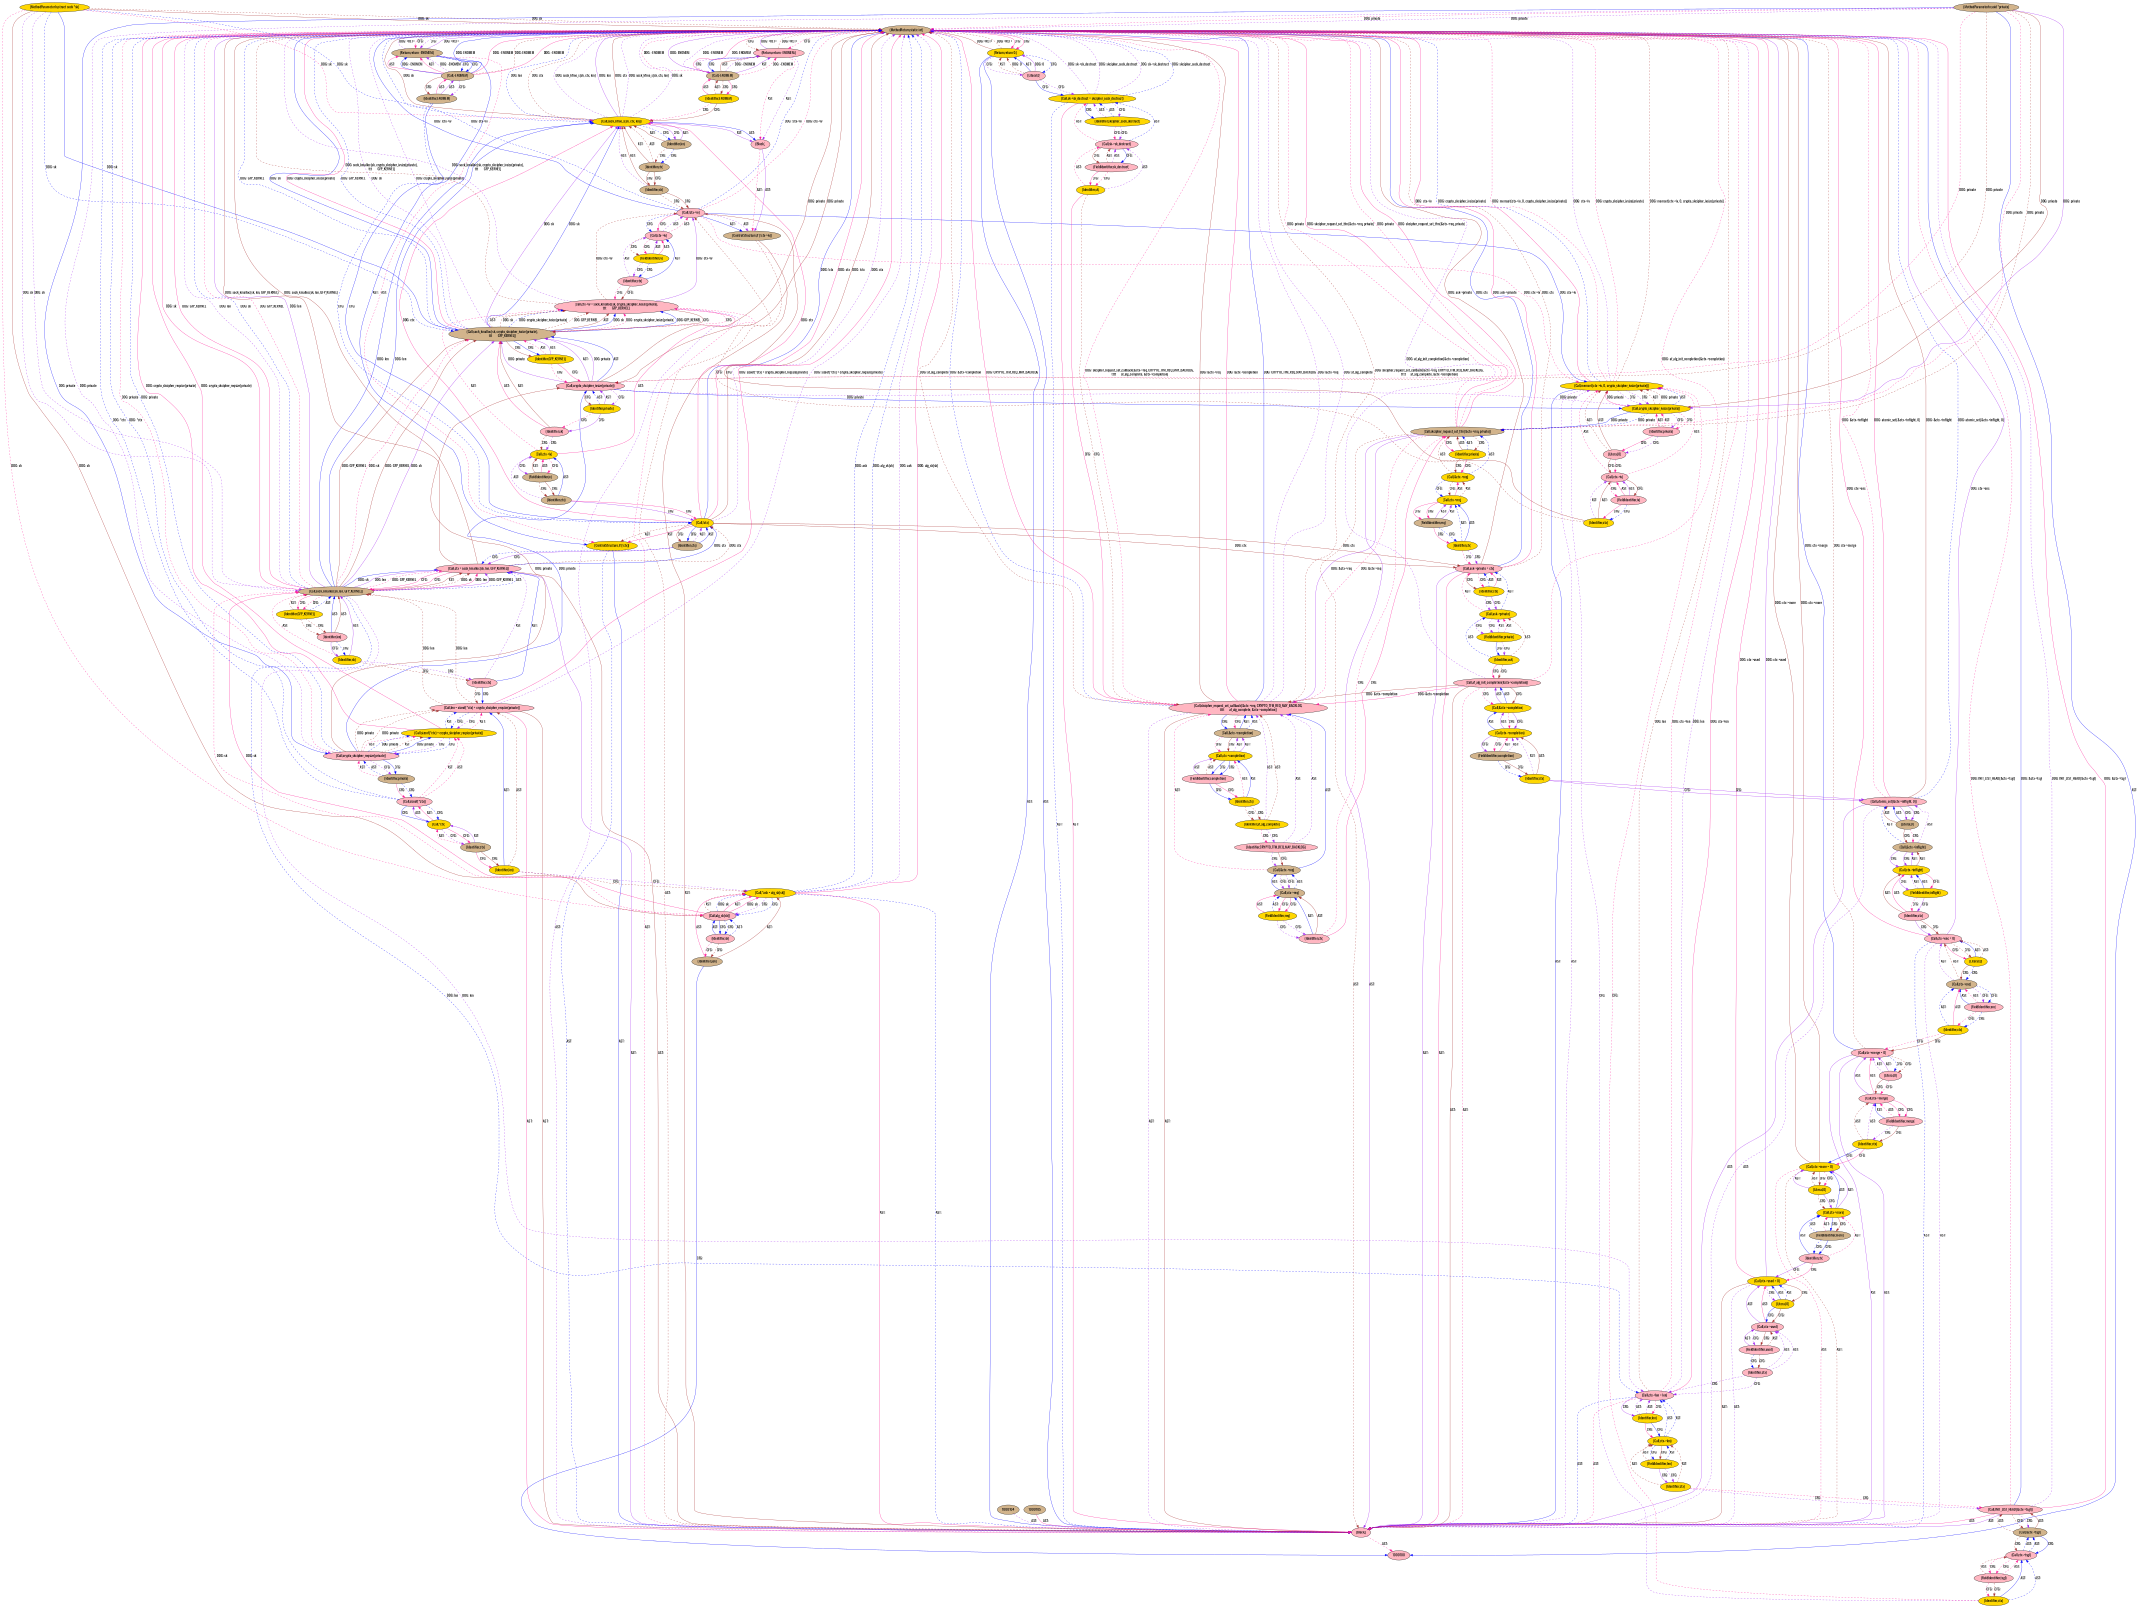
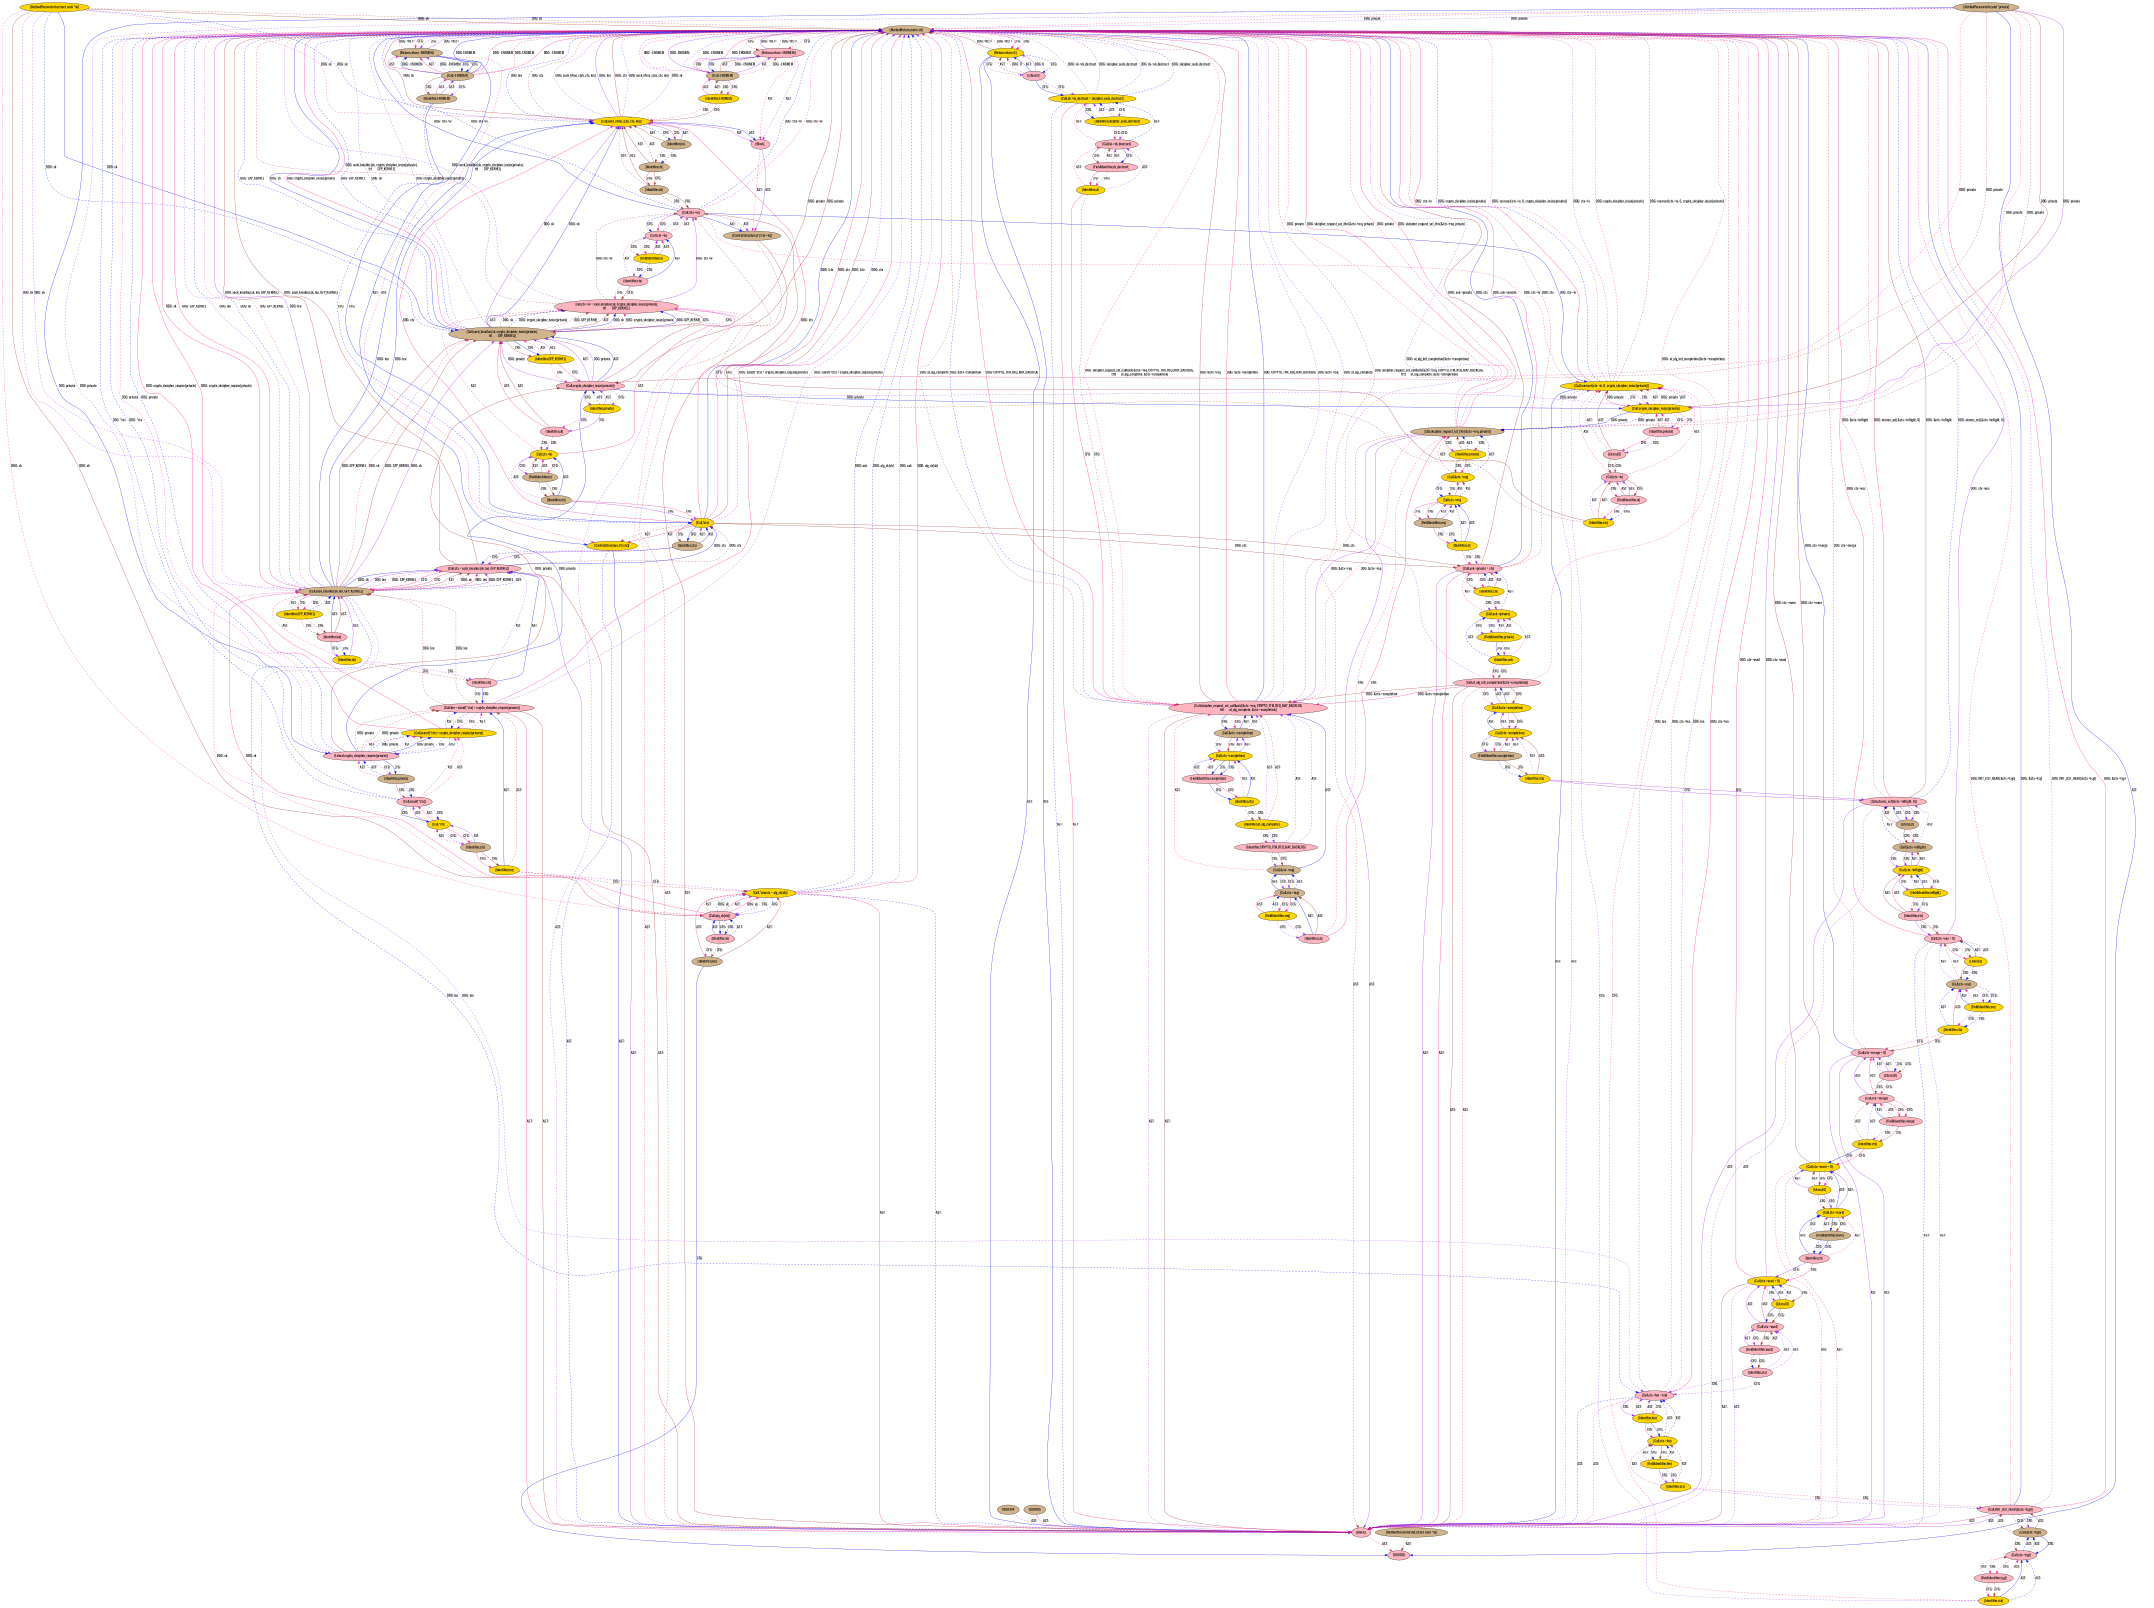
node "(Call,crypto_skcipher_reqsize(private))": label "(Call,crypto_skcipher_reqsize(private))" -> "(Literal,crypto_skcipher_reqsize(private))"
node "(Call,*ask = alg_sk(sk))": label "(Call,*ask = alg_sk(sk))" -> "(Call,*atomic = alg_sk(sk))"
node "(FieldIdentifier,enc)": fillcolor lightpink -> gold
node "(MethodParameterOut,struct sock *sk)": added
